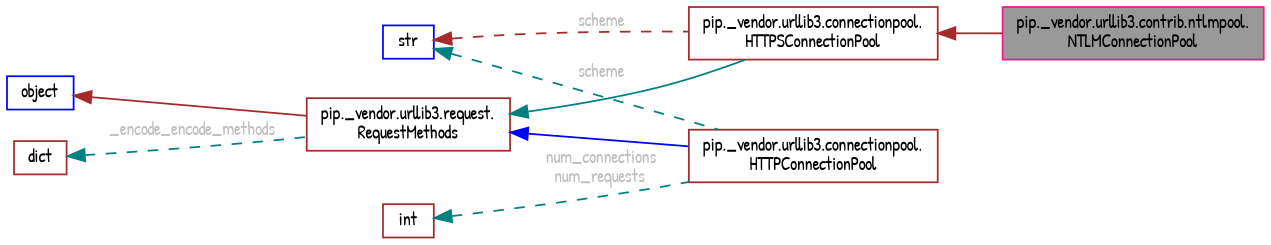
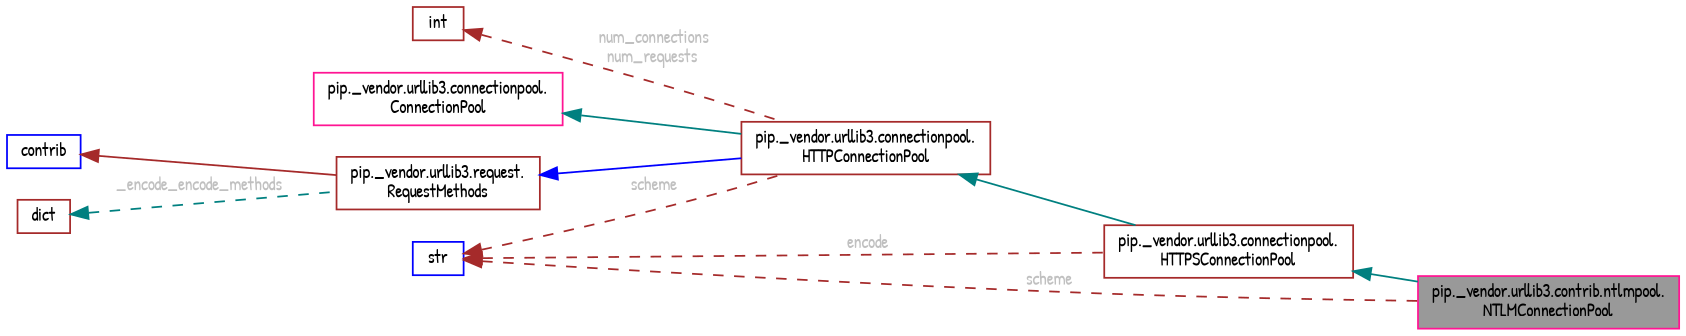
edge "pip._vendor.urllib3.connectionpool. HTTPSConnectionPool" -> "str": label " scheme" -> " encode"
edge "pip._vendor.urllib3.contrib.ntlmpool. NTLMConnectionPool" -> "pip._vendor.urllib3.connectionpool. HTTPSConnectionPool": color brown -> teal
edge "pip._vendor.urllib3.connectionpool. HTTPConnectionPool" -> "str": color teal -> brown
edge "pip._vendor.urllib3.connectionpool. HTTPSConnectionPool" -> "pip._vendor.urllib3.request. RequestMethods": now "pip._vendor.urllib3.connectionpool. HTTPSConnectionPool" -> "pip._vendor.urllib3.connectionpool. HTTPConnectionPool"
node "object": label "object" -> "contrib"
node "pip._vendor.urllib3.connectionpool. ConnectionPool": added
edge "pip._vendor.urllib3.connectionpool. HTTPConnectionPool" -> "int": color teal -> brown
edge "pip._vendor.urllib3.contrib.ntlmpool. NTLMConnectionPool" -> "str": added, label "scheme"
